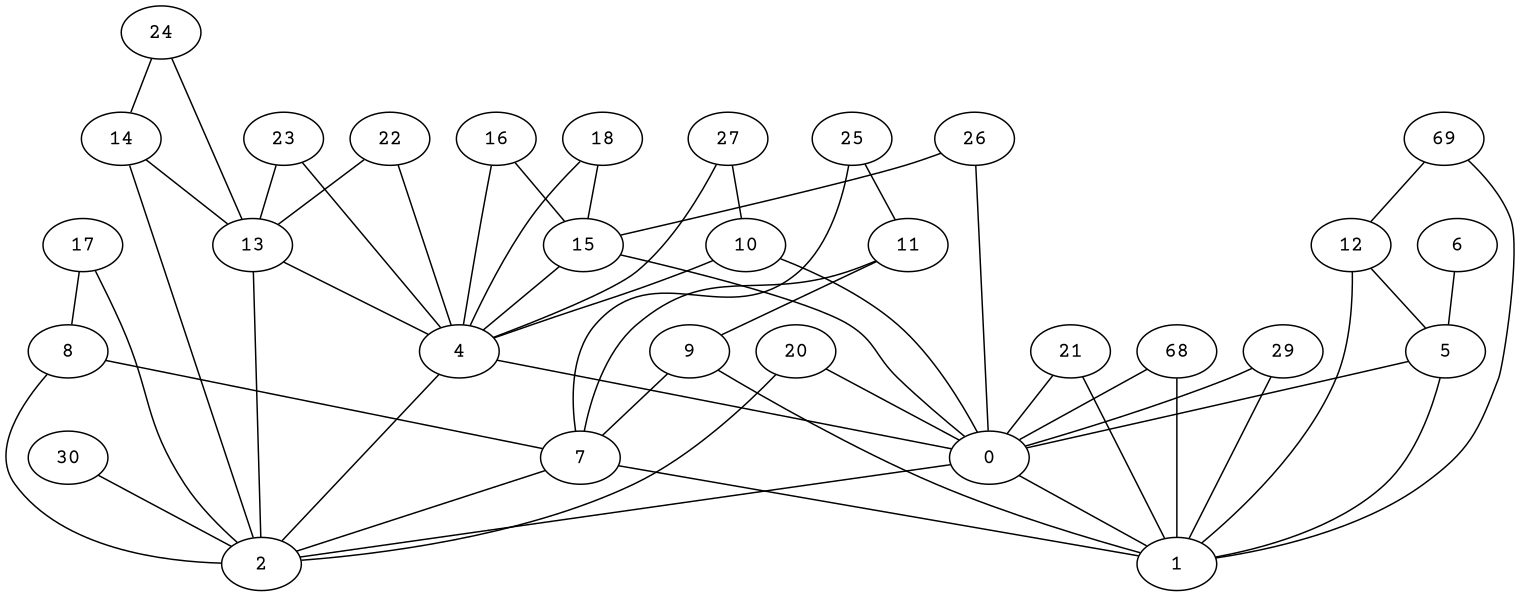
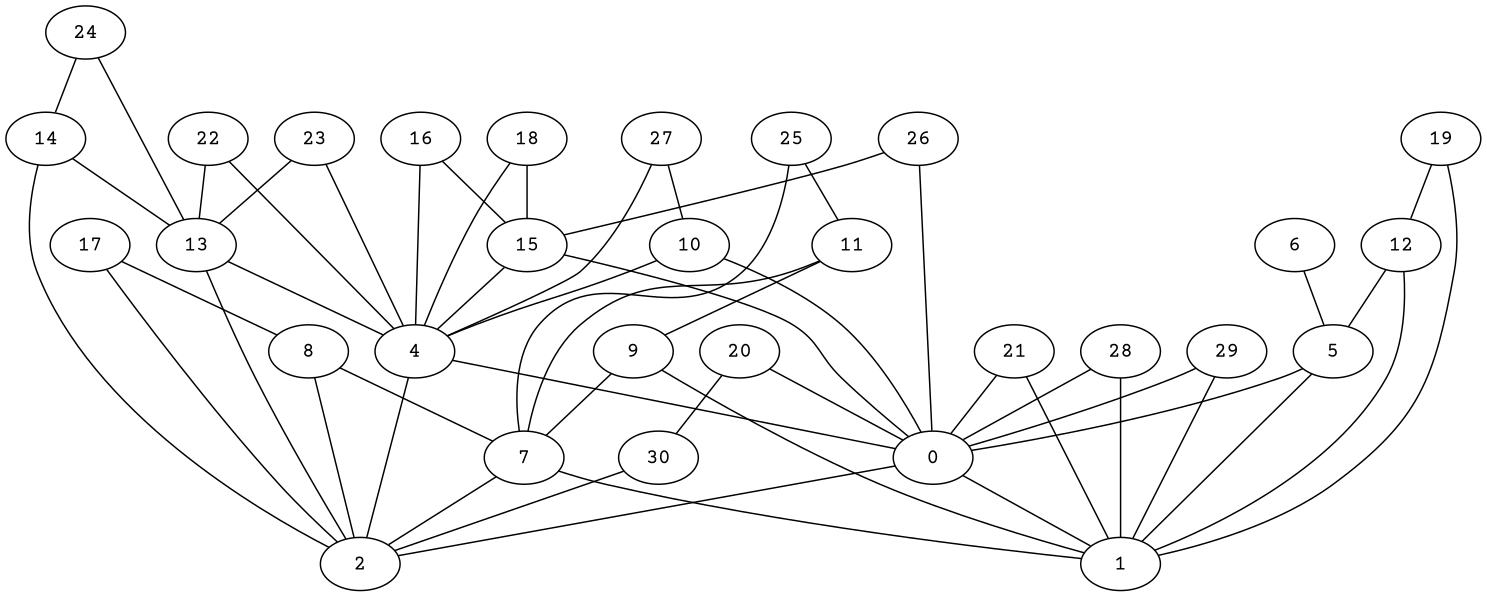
node "69": label "69" -> "19"
node "68": label "68" -> "28"
edge "20" -- "2": now "20" -- "30"
